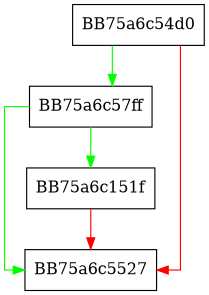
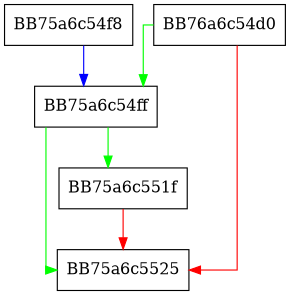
node "BB75a6c54f8": added
node "BB75a6c54d0": label "BB75a6c54d0" -> "BB76a6c54d0"
node "BB75a6c57ff": label "BB75a6c57ff" -> "BB75a6c54ff"
node "BB75a6c151f": label "BB75a6c151f" -> "BB75a6c551f"
node "BB75a6c5527": label "BB75a6c5527" -> "BB75a6c5525"
